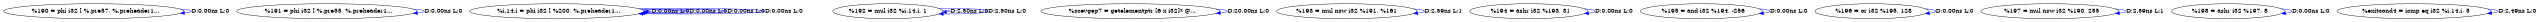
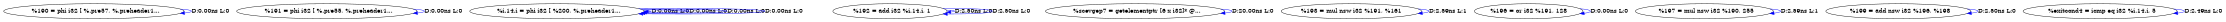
node "%192 = mul i32 %i.14.i, 1": label "%192 = mul i32 %i.14.i, 1" -> "%192 = add i32 %i.14.i, 1"
node "%194 = ashr i32 %193, 31": removed
node "%195 = and i32 %194, -256": removed
node "%196 = or i32 %195, 128": label "%196 = or i32 %195, 128" -> "%196 = or i32 %191, 128"
node "%199 = add nsw i32 %196, %198": added
node "%198 = ashr i32 %197, 8": removed
